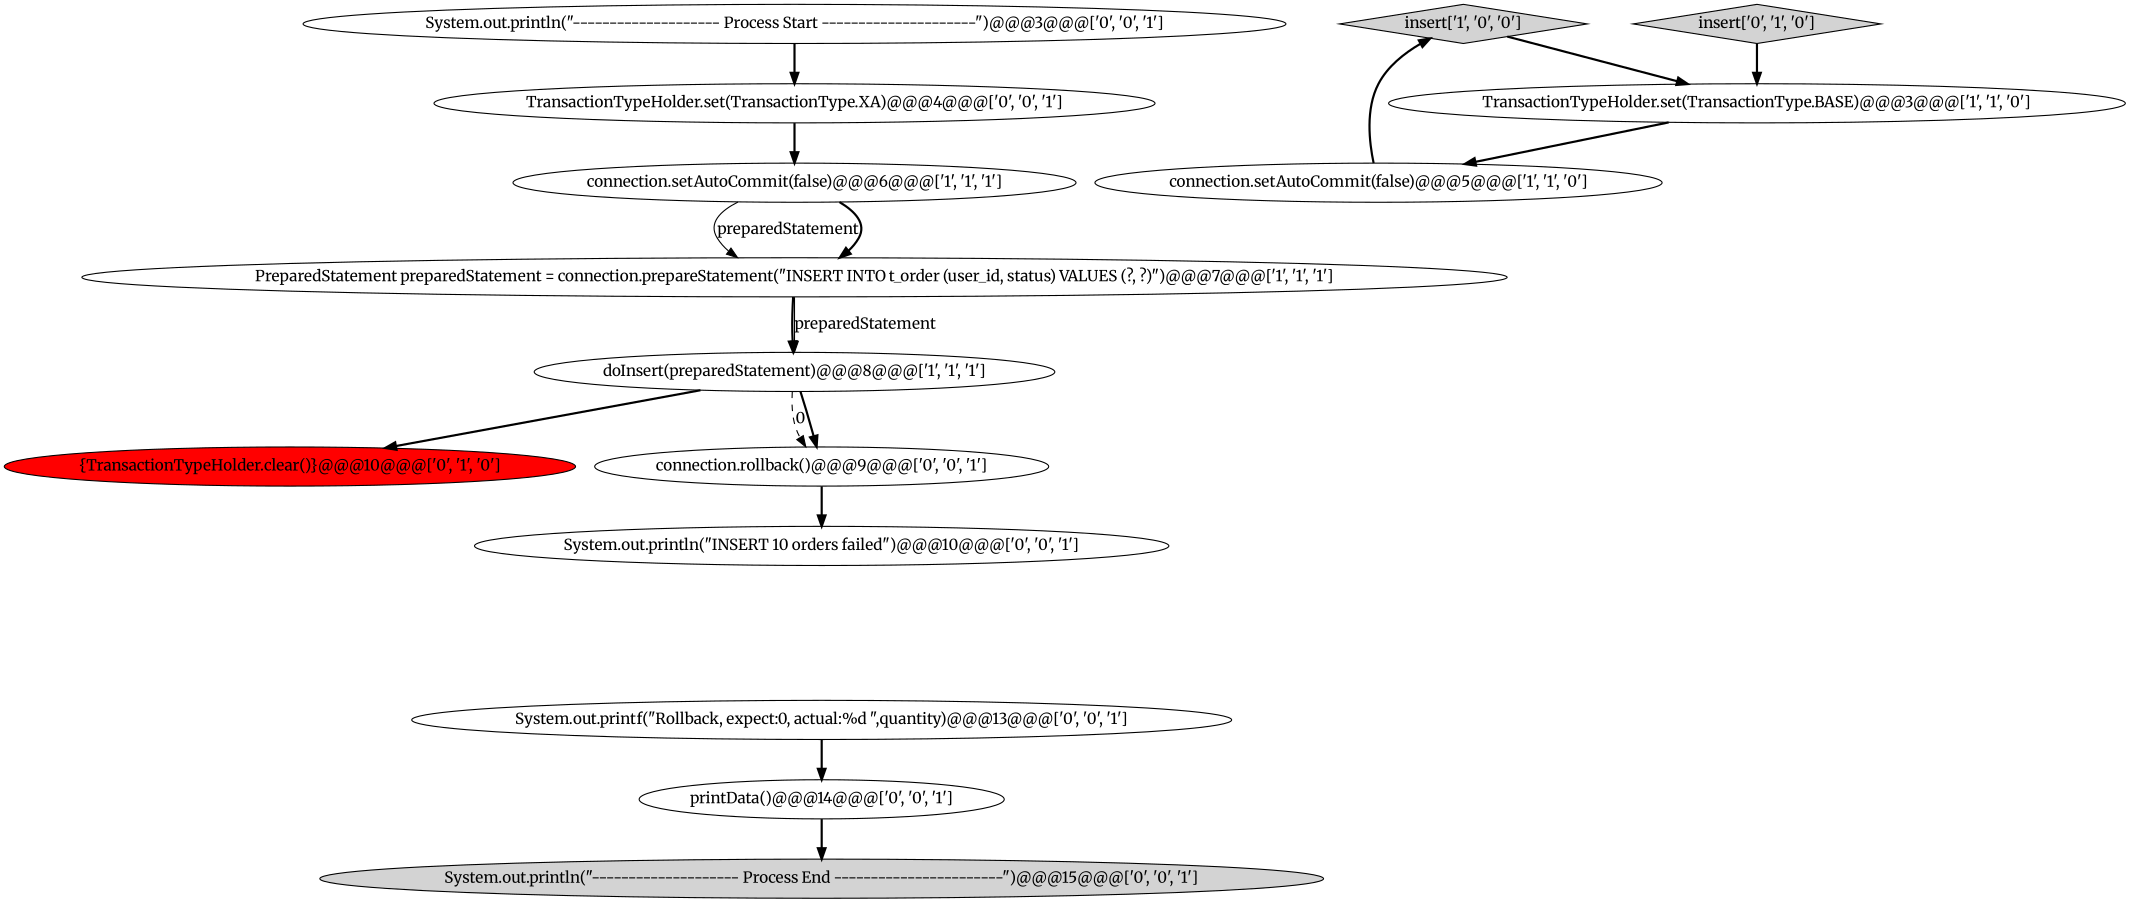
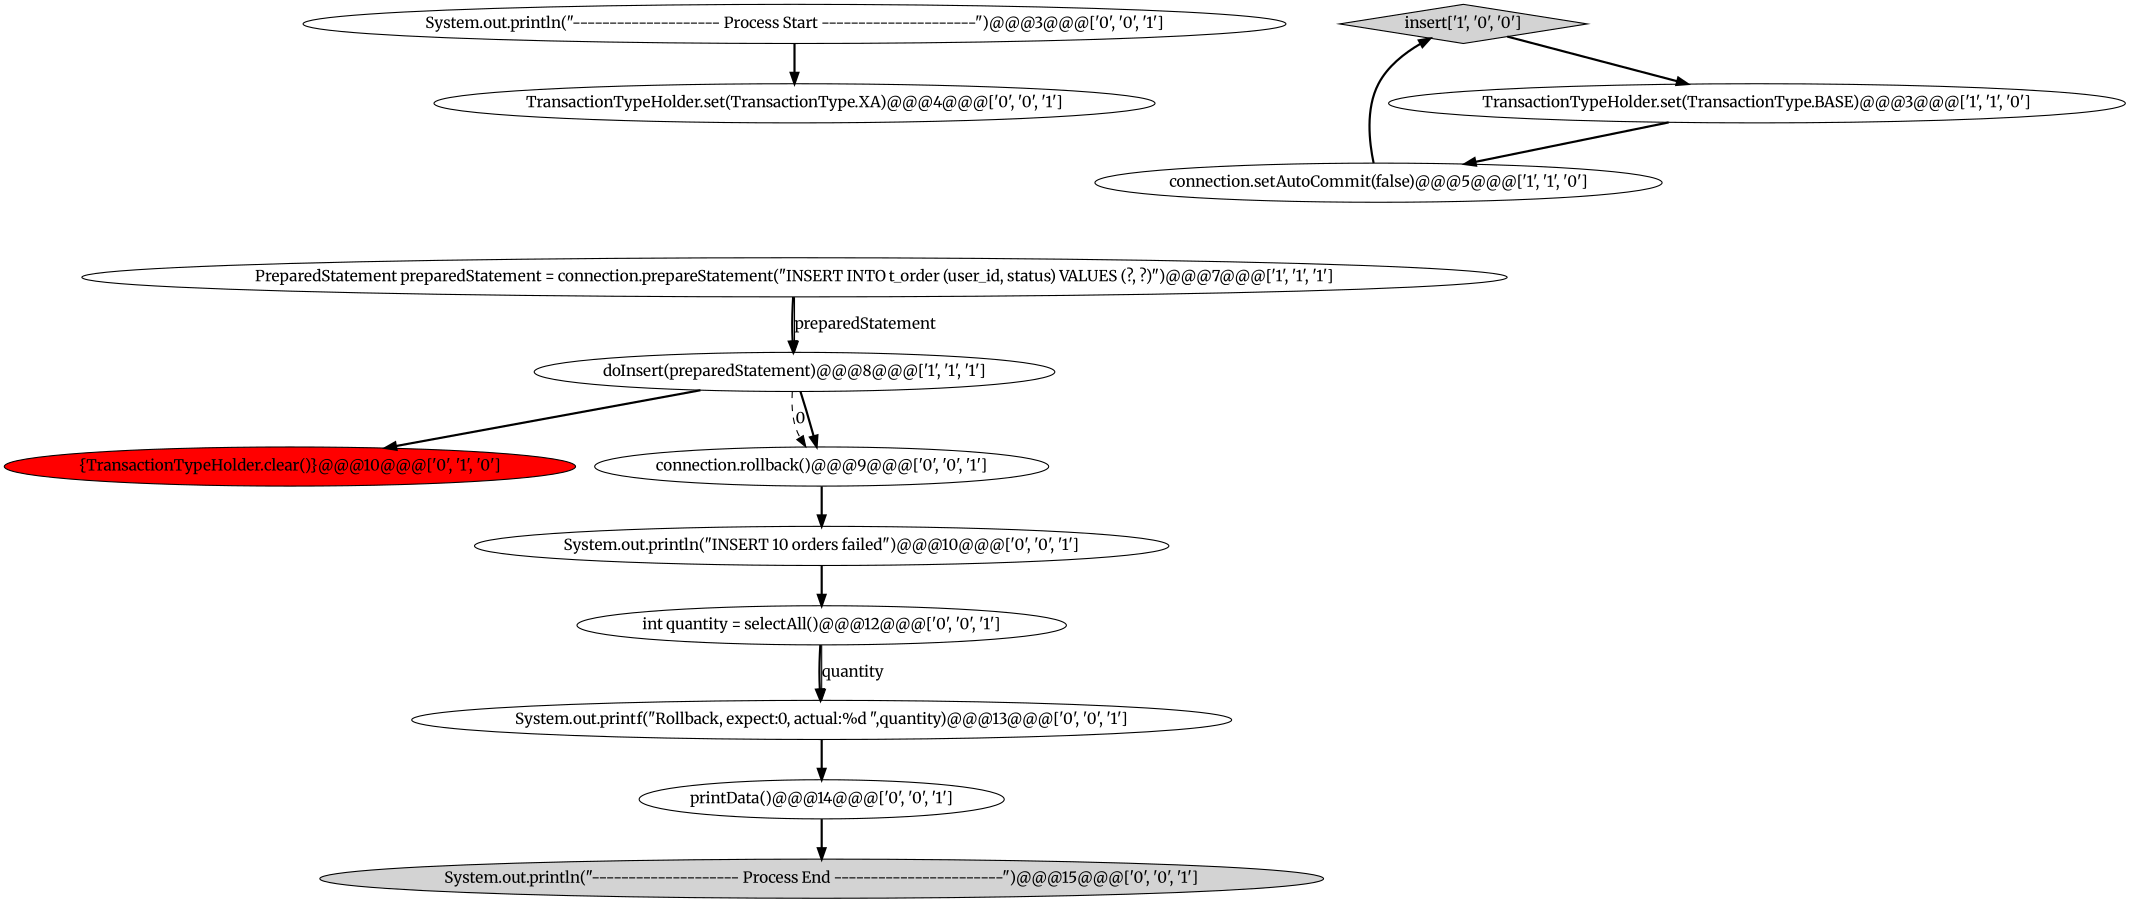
node "insert['0', '1', '0']": removed
node "connection.setAutoCommit(false)@@@6@@@['1', '1', '1']": removed
node "int quantity = selectAll()@@@12@@@['0', '0', '1']": added
